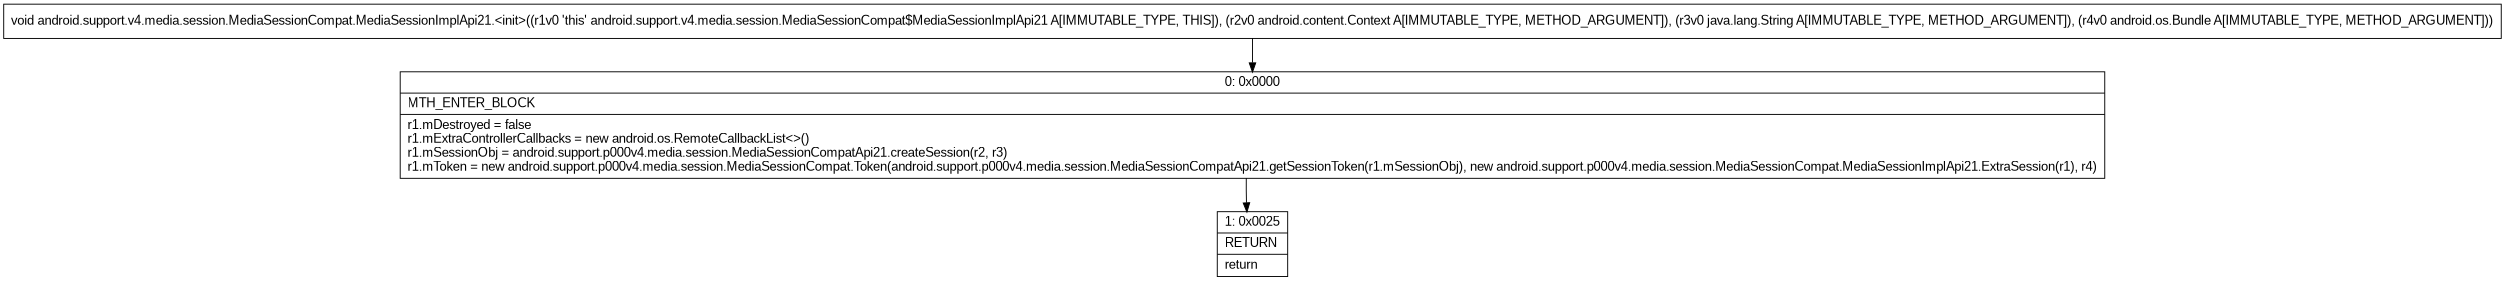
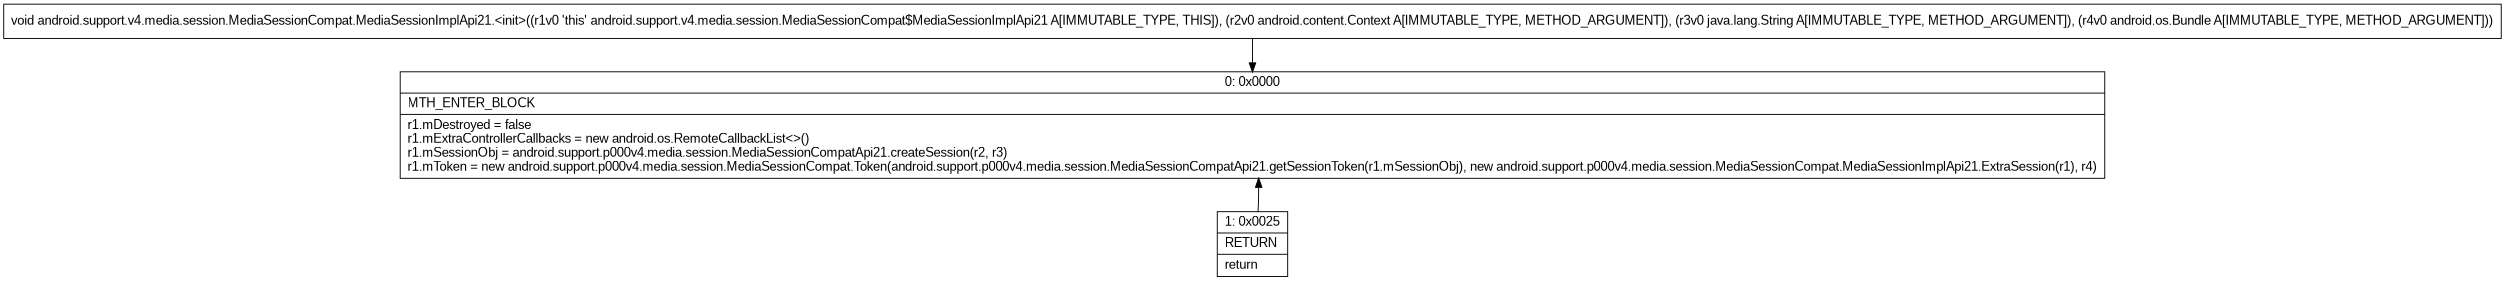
edge "0: 0x0000" -> "1: 0x0025": reversed
